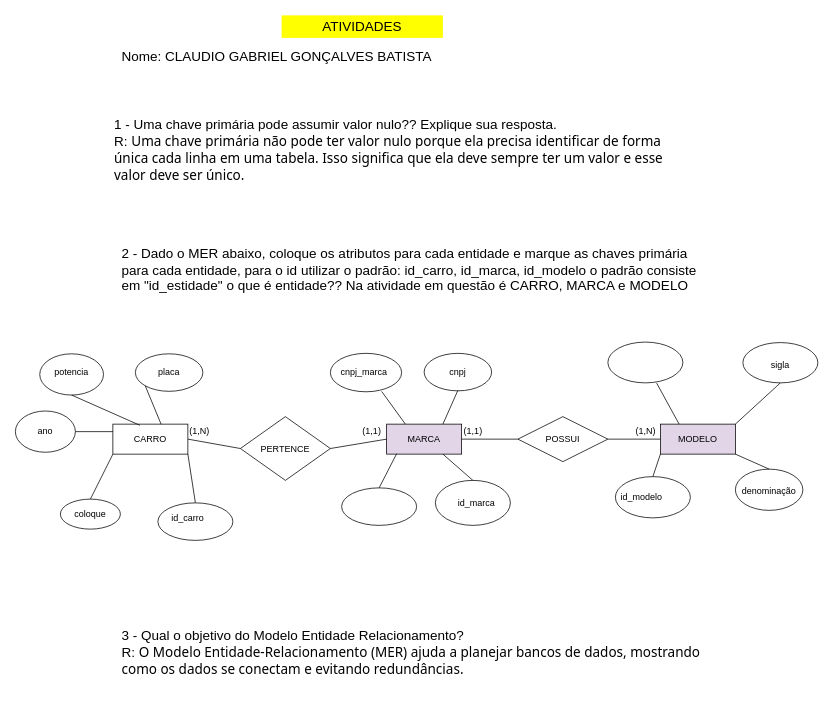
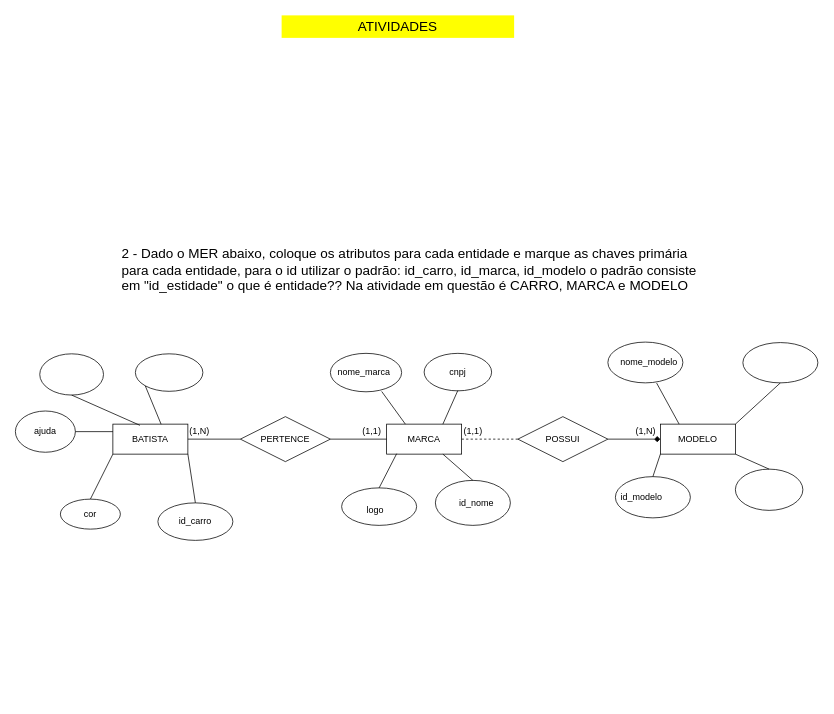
node "ATIVIDADES": size 161x23 -> 233x23
node "Nome: CLAUDIO GABRIEL GONÇALVES BATISTA": removed
node "1 - Uma chave primária pode assumir valor nulo?? Explique sua resposta. R: Uma chave primária não pode ter valor nulo porque ela precisa identificar de forma única cada linha em uma tabela. Isso significa que ela deve sempre ter um valor e esse valor deve ser único.": removed
node "nome_modelo": added
node "sigla": removed
node "cnpj_marca": label "cnpj_marca" -> "nome_marca"
node "potencia": removed
node "placa": removed
node "ano": label "ano" -> "ajuda"
node "CARRO": label "CARRO" -> "BATISTA"
node "MARCA": fillcolor #e1d5e7 -> #ffffff
edge "MARCA" -- "POSSUI": style solid -> dashed
edge "POSSUI" -- "MODELO": arrowhead none -> diamond
node "MODELO": fillcolor #e1d5e7 -> #ffffff
node "PERTENCE": size 90x64 -> 90x45
node "denominação": removed
node "id_marca": label "id_marca" -> "id_nome"
node "logo": added
node "coloque": label "coloque" -> "cor"
node "id_carro": moved (188, 518) -> (195, 522)
node "3 - Qual o objetivo do Modelo Entidade Relacionamento? R: O Modelo Entidade-Relacionamento (MER) ajuda a planejar bancos de dados, mostrando como os dados se conectam e evitando redundâncias.": removed
